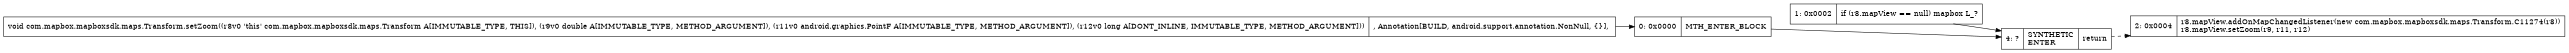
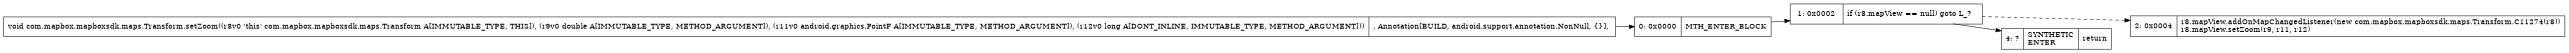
node "1: 0x0002": text "if (r8.mapView == null) mapbox L_?" -> "if (r8.mapView == null) goto L_?"
edge "0: 0x0000" -> "4: ?": now "0: 0x0000" -> "1: 0x0002"
edge "4: ?" -> "2: 0x0004": now "1: 0x0002" -> "2: 0x0004"
